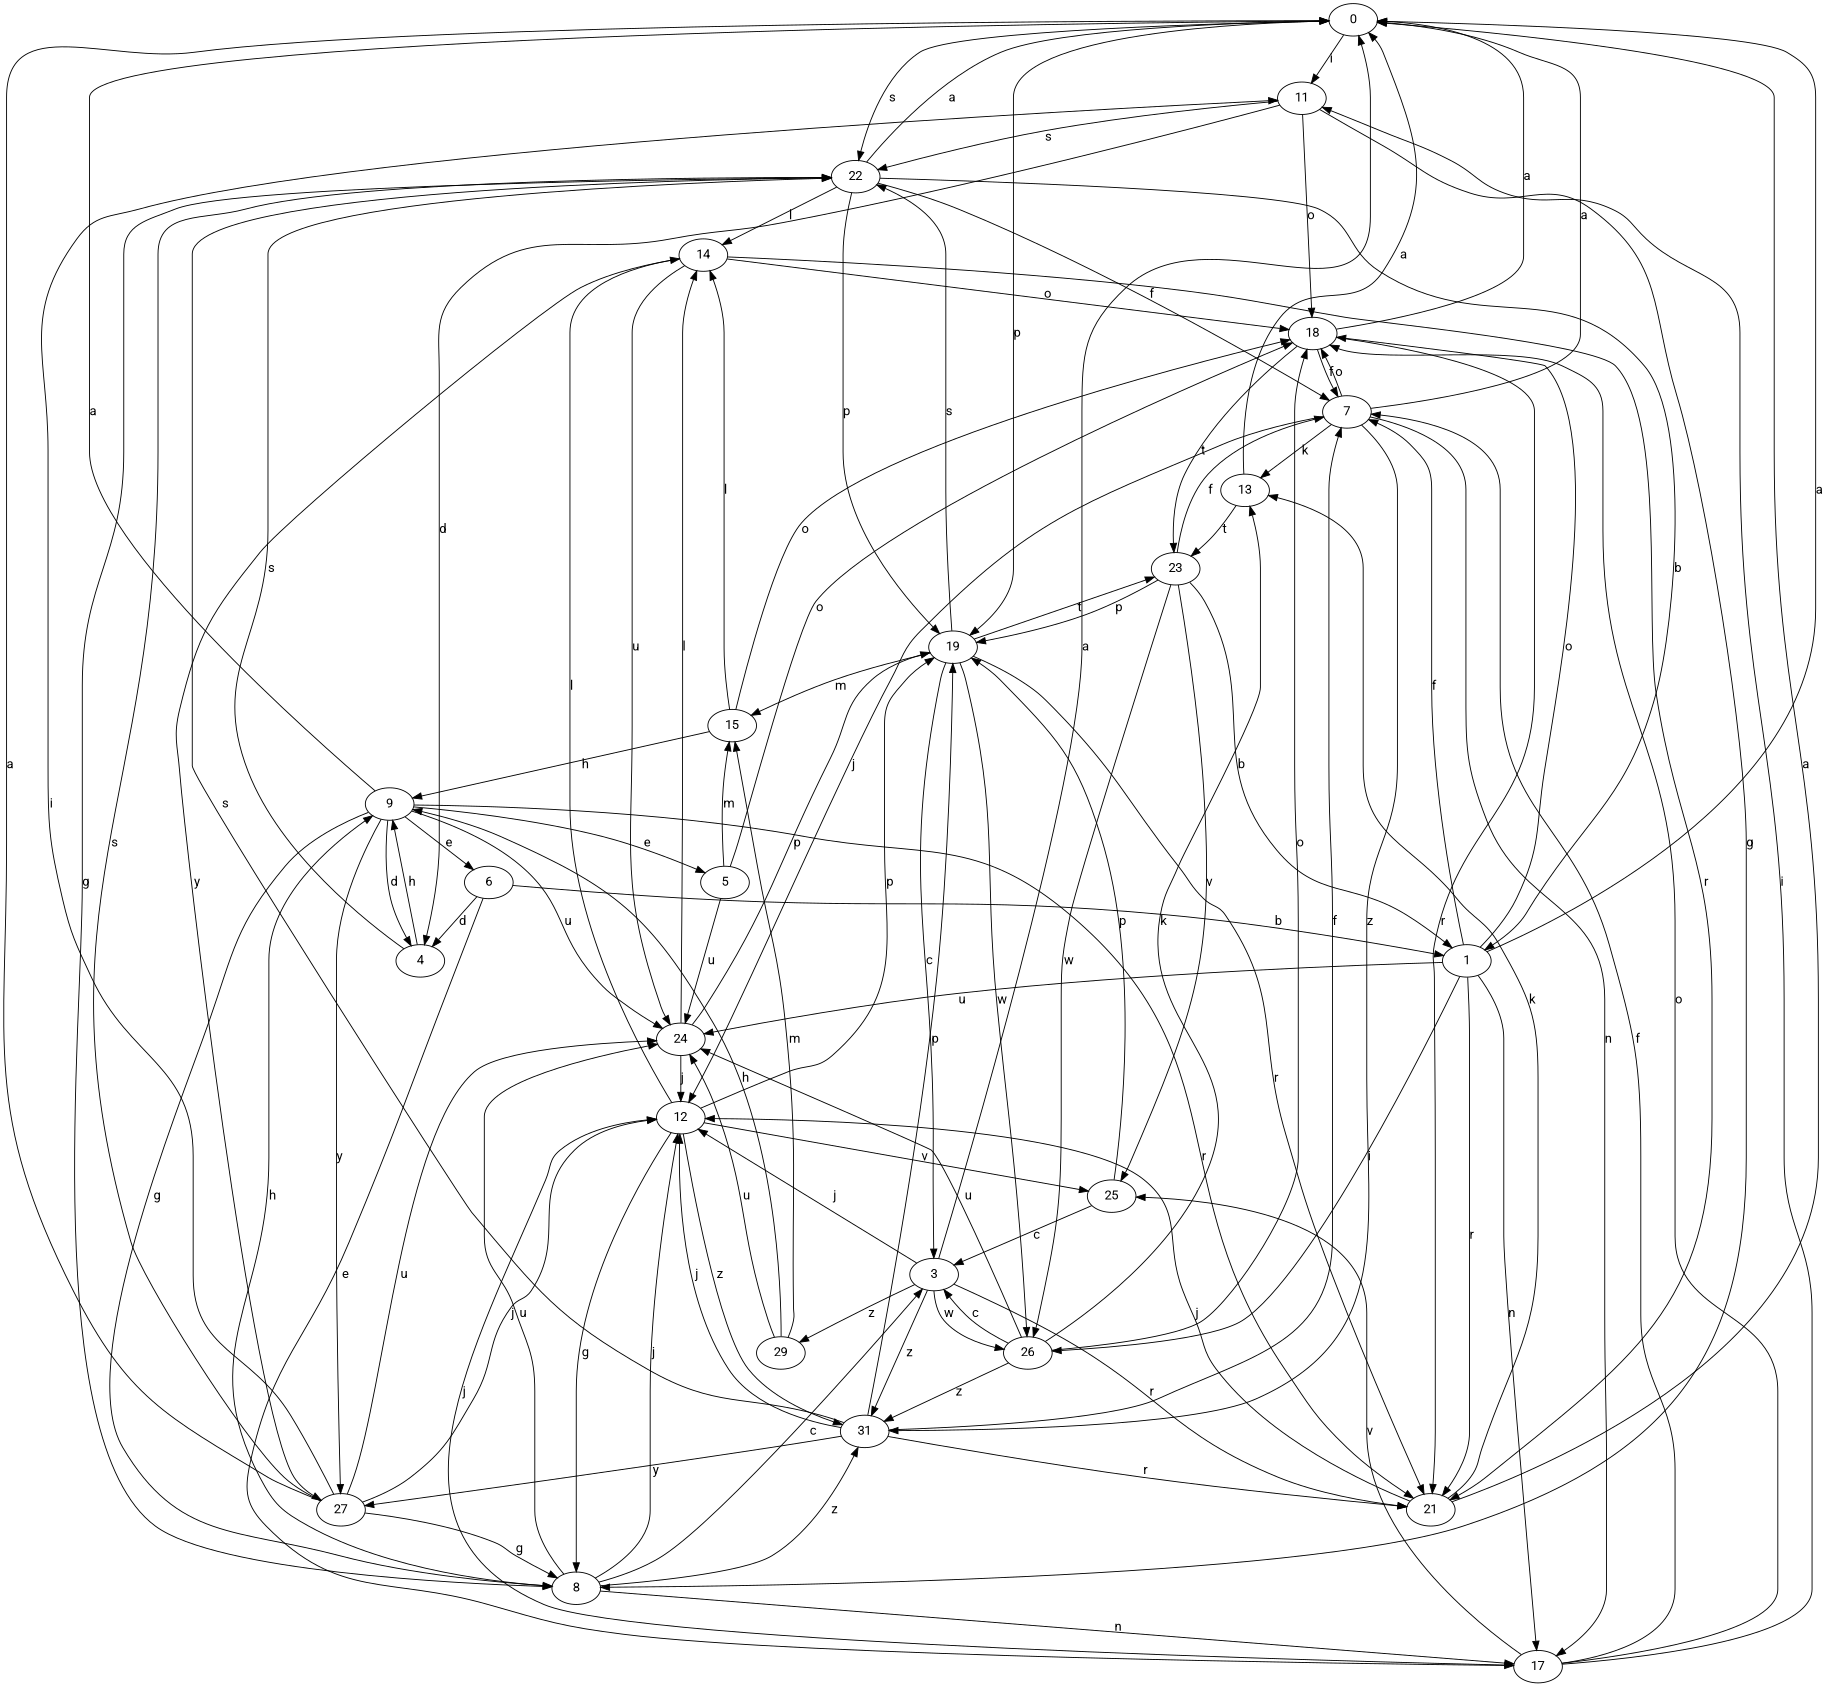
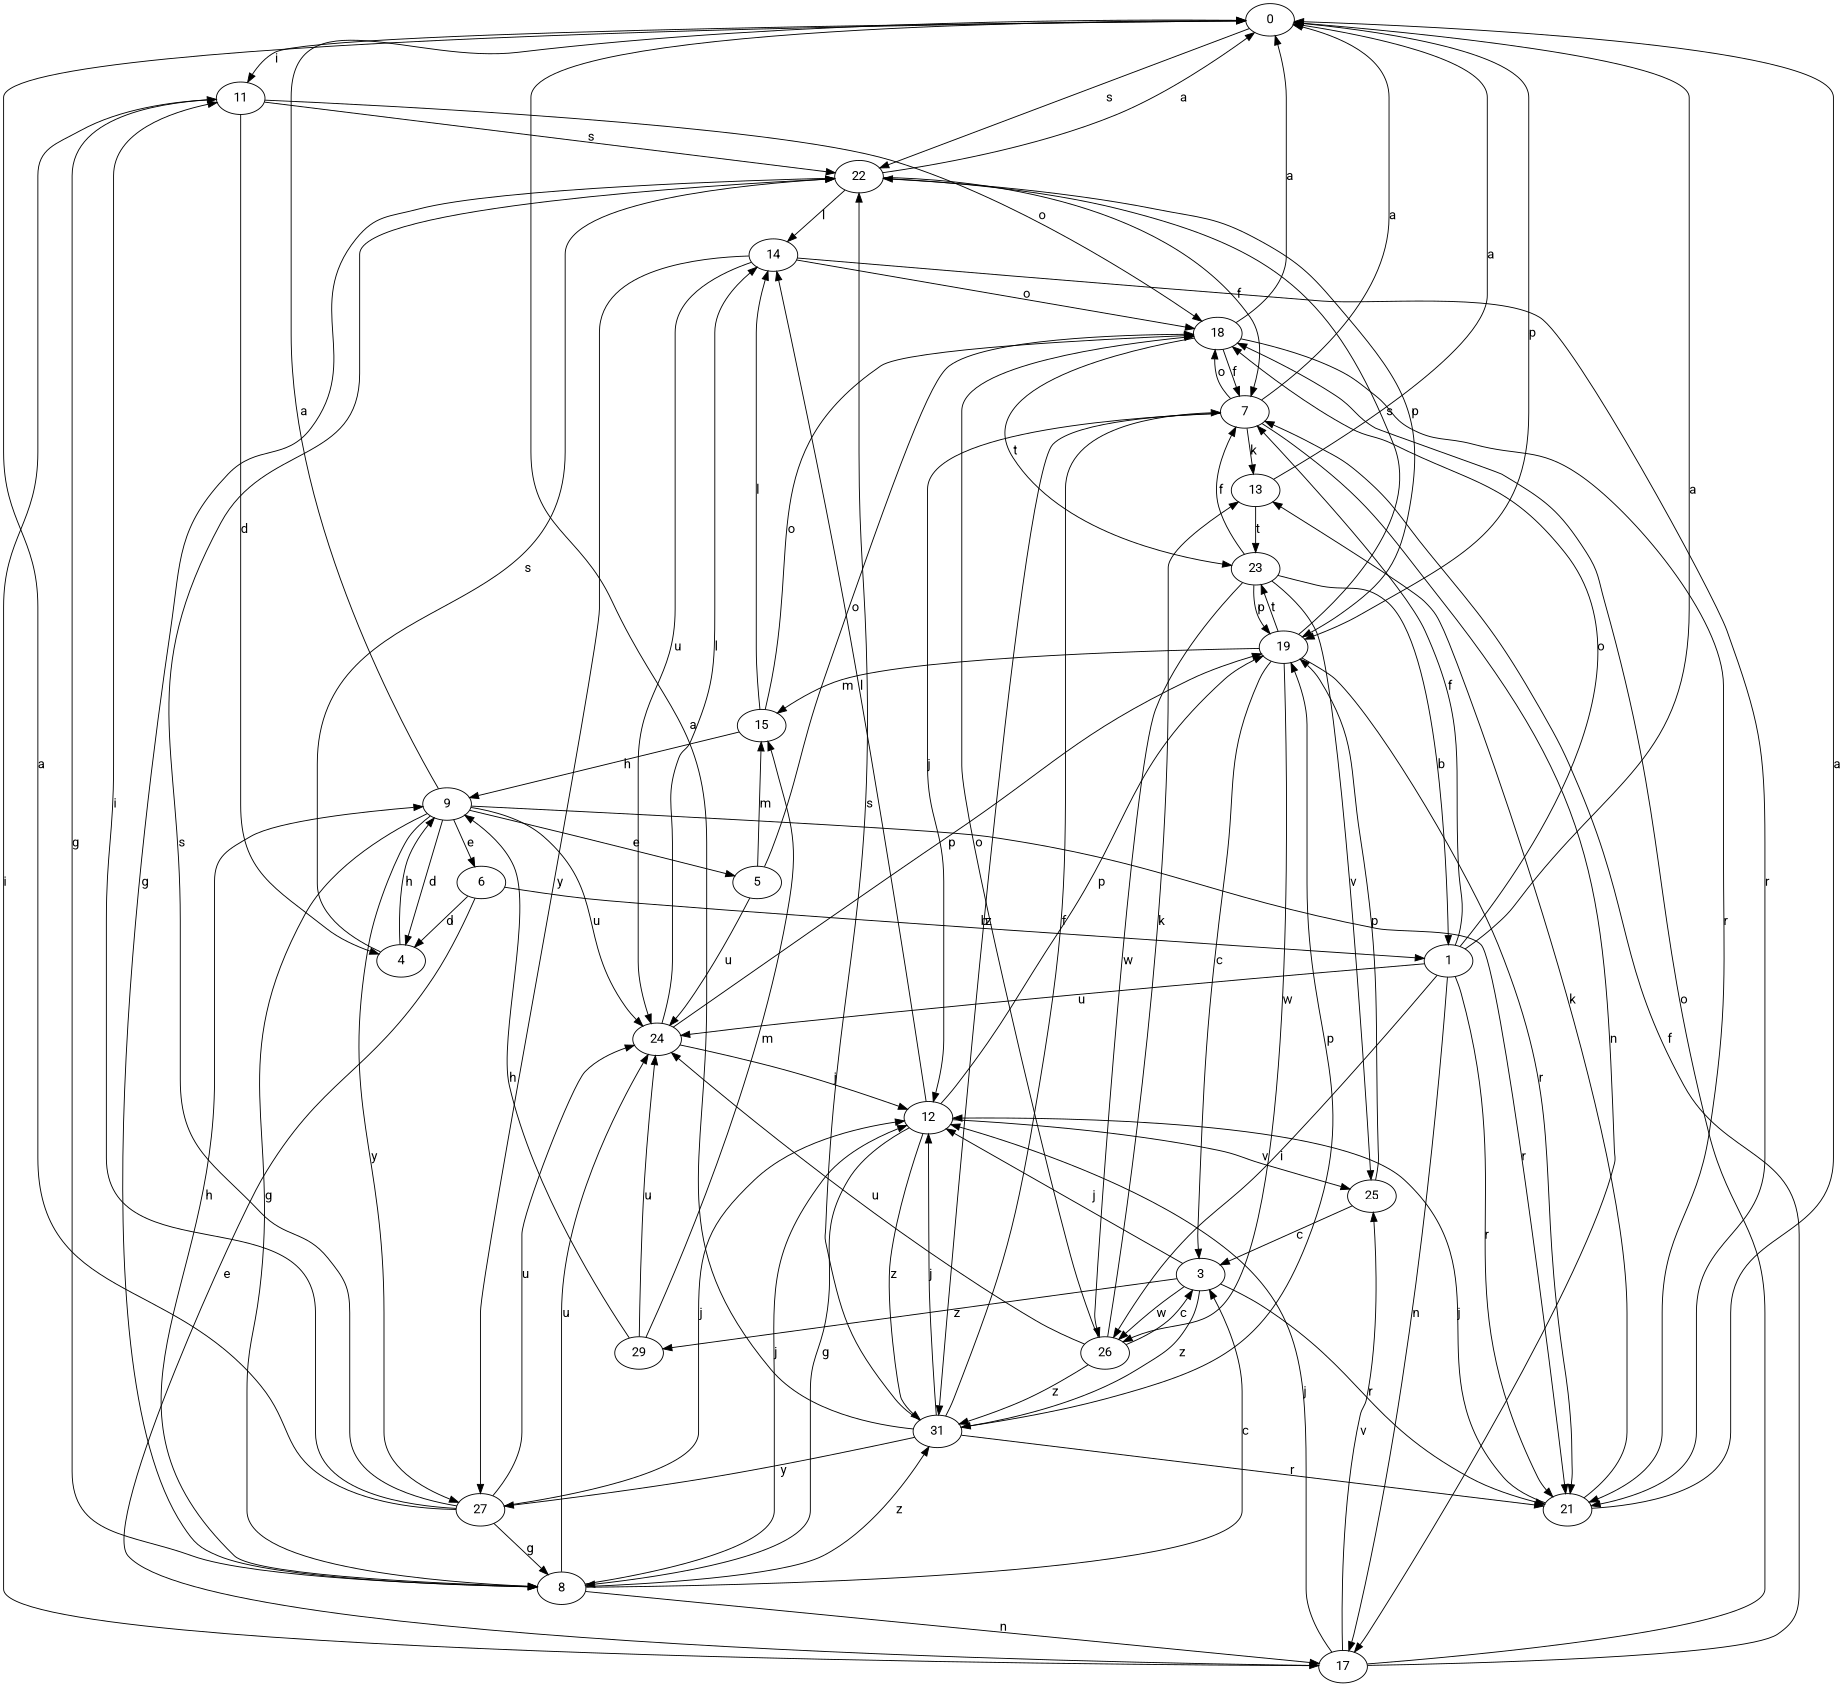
edge "22" -> "1": removed, label "b"
edge "3" -> "0": now "31" -> "0"
